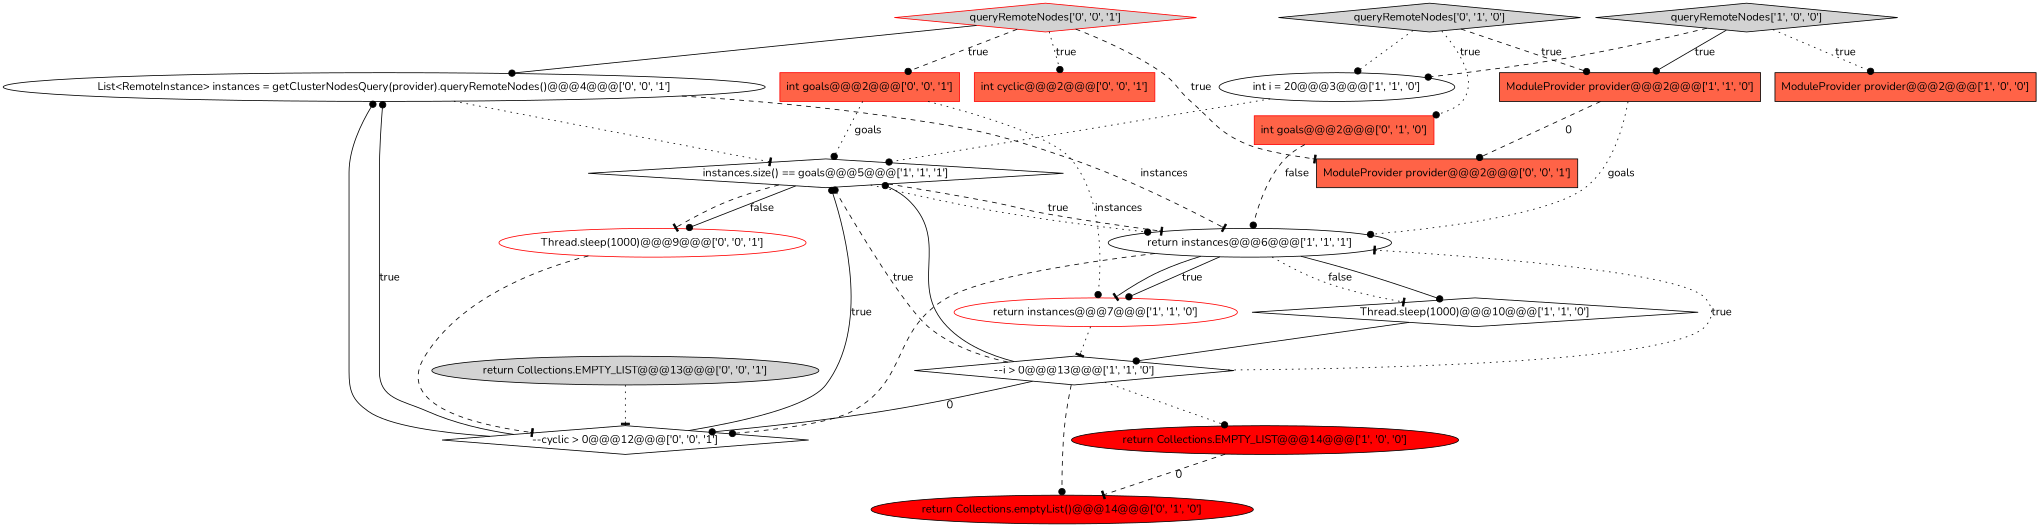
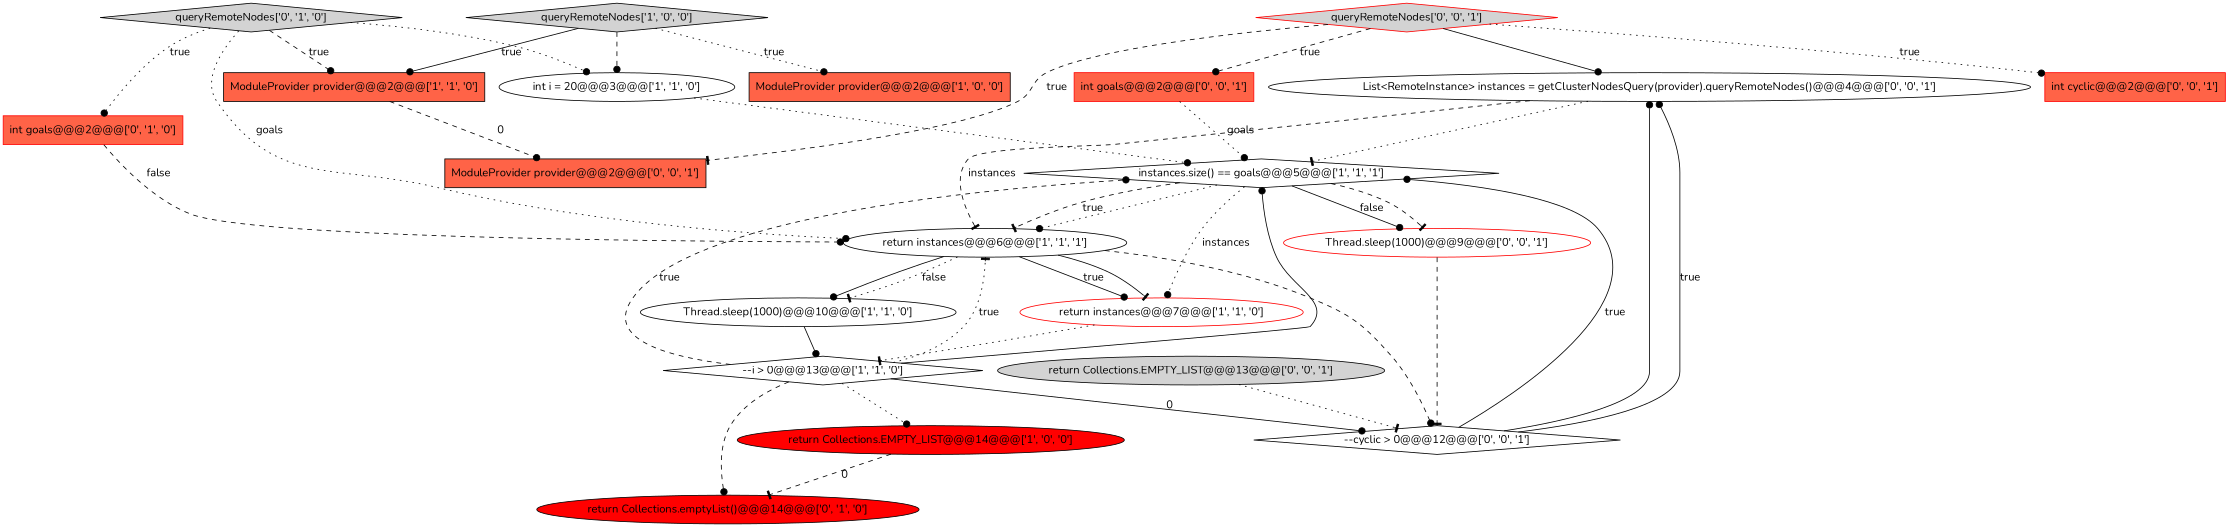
edge "int goals@@@2@@@['0', '0', '1']" -> "return instances@@@7@@@['1', '1', '0']": now "instances.size() == goals@@@5@@@['1', '1', '1']" -> "return instances@@@7@@@['1', '1', '0']"
edge "ModuleProvider provider@@@2@@@['1', '1', '0']" -> "return instances@@@6@@@['1', '1', '1']": now "queryRemoteNodes['0', '1', '0']" -> "return instances@@@6@@@['1', '1', '1']"
node "Thread.sleep(1000)@@@10@@@['1', '1', '0']": shape diamond -> ellipse
